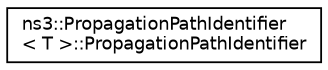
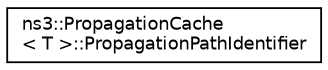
node "ns3::PropagationPathIdentifier < T >::PropagationPathIdentifier": label "ns3::PropagationPathIdentifier < T >::PropagationPathIdentifier" -> "ns3::PropagationCache < T >::PropagationPathIdentifier"
